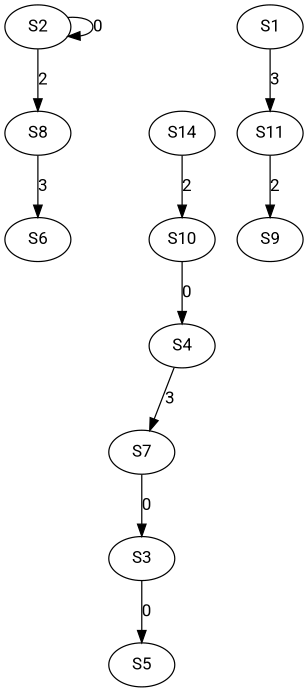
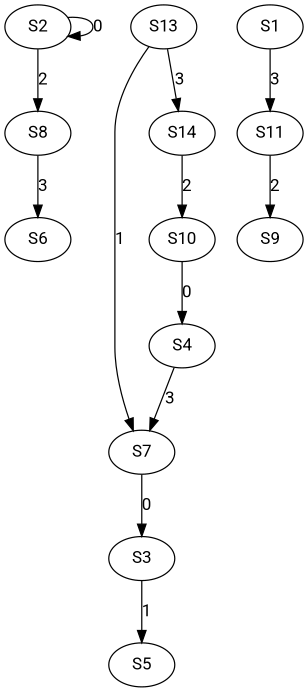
node "S13": added
edge "S3" -> "S5": label "0" -> "1"
